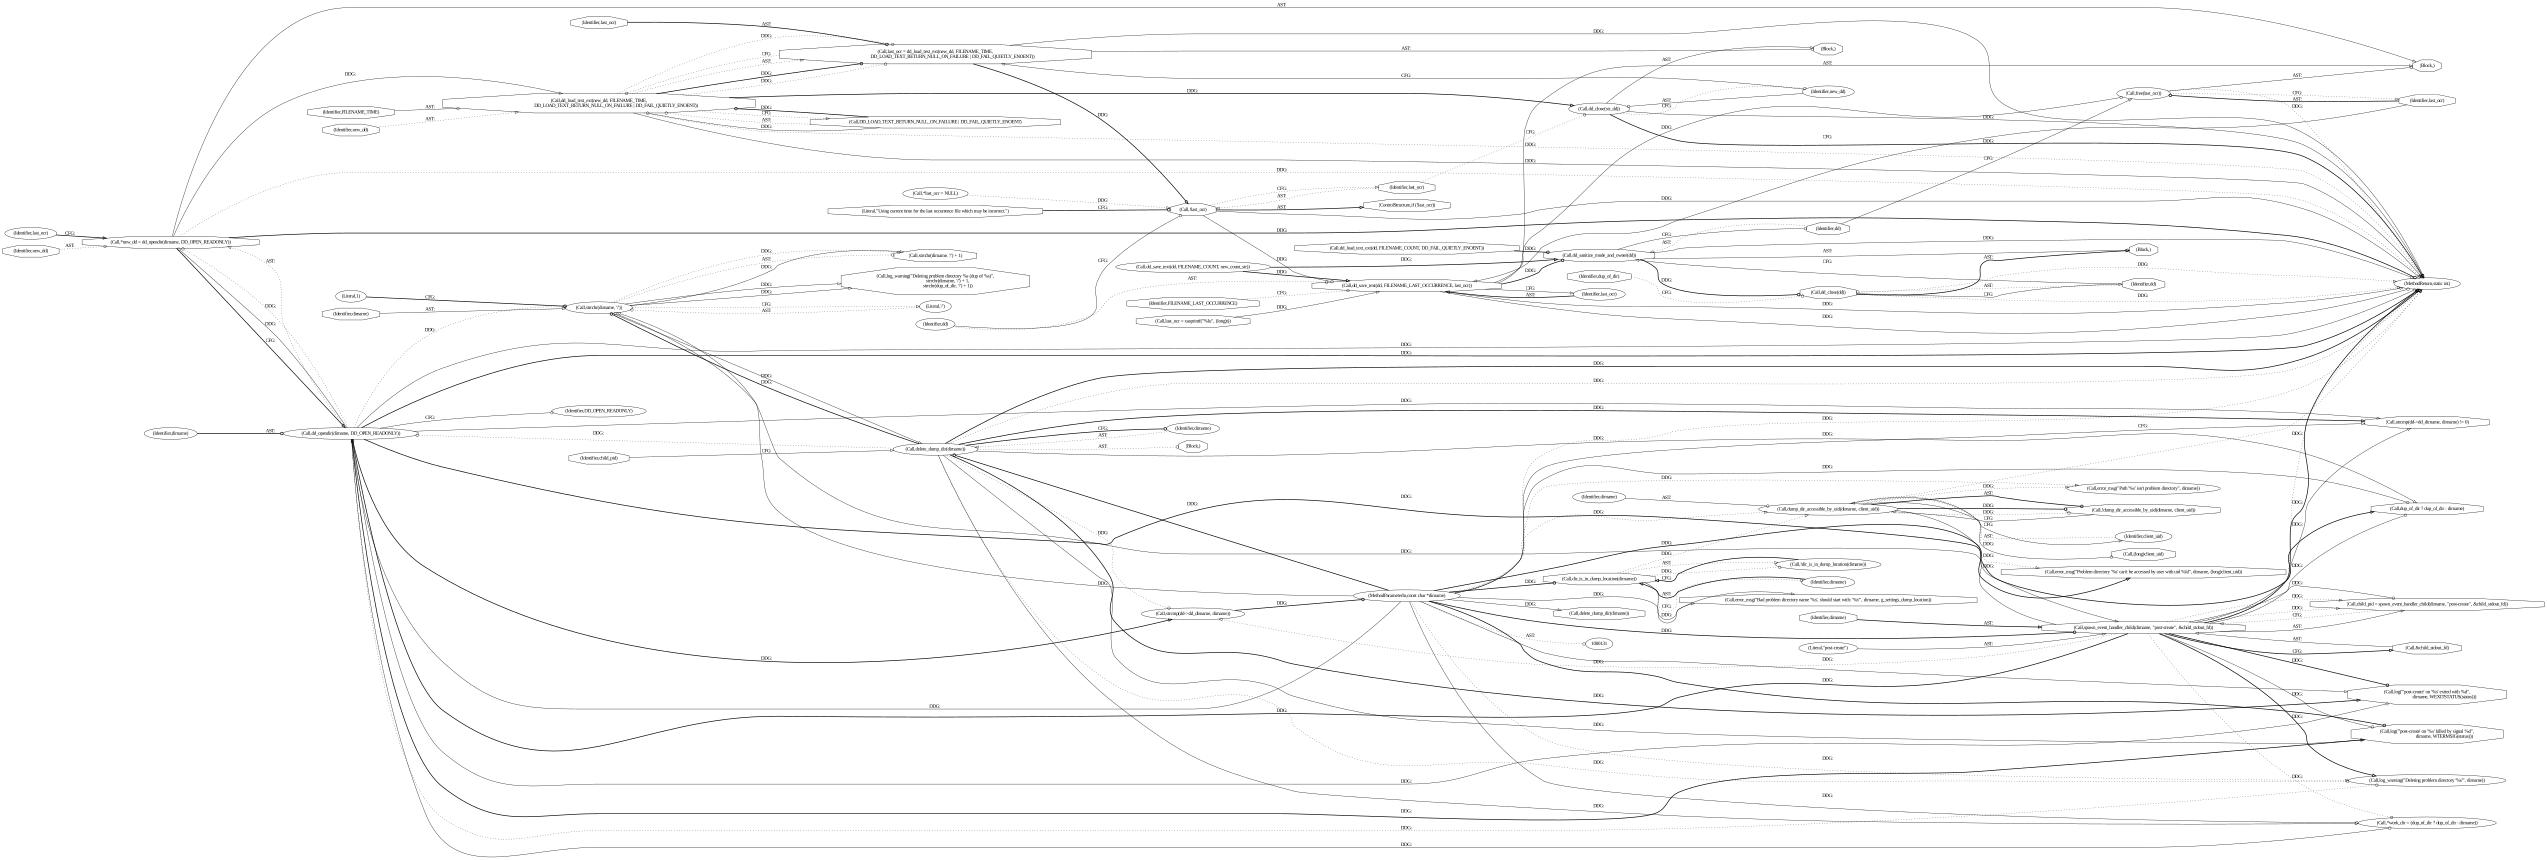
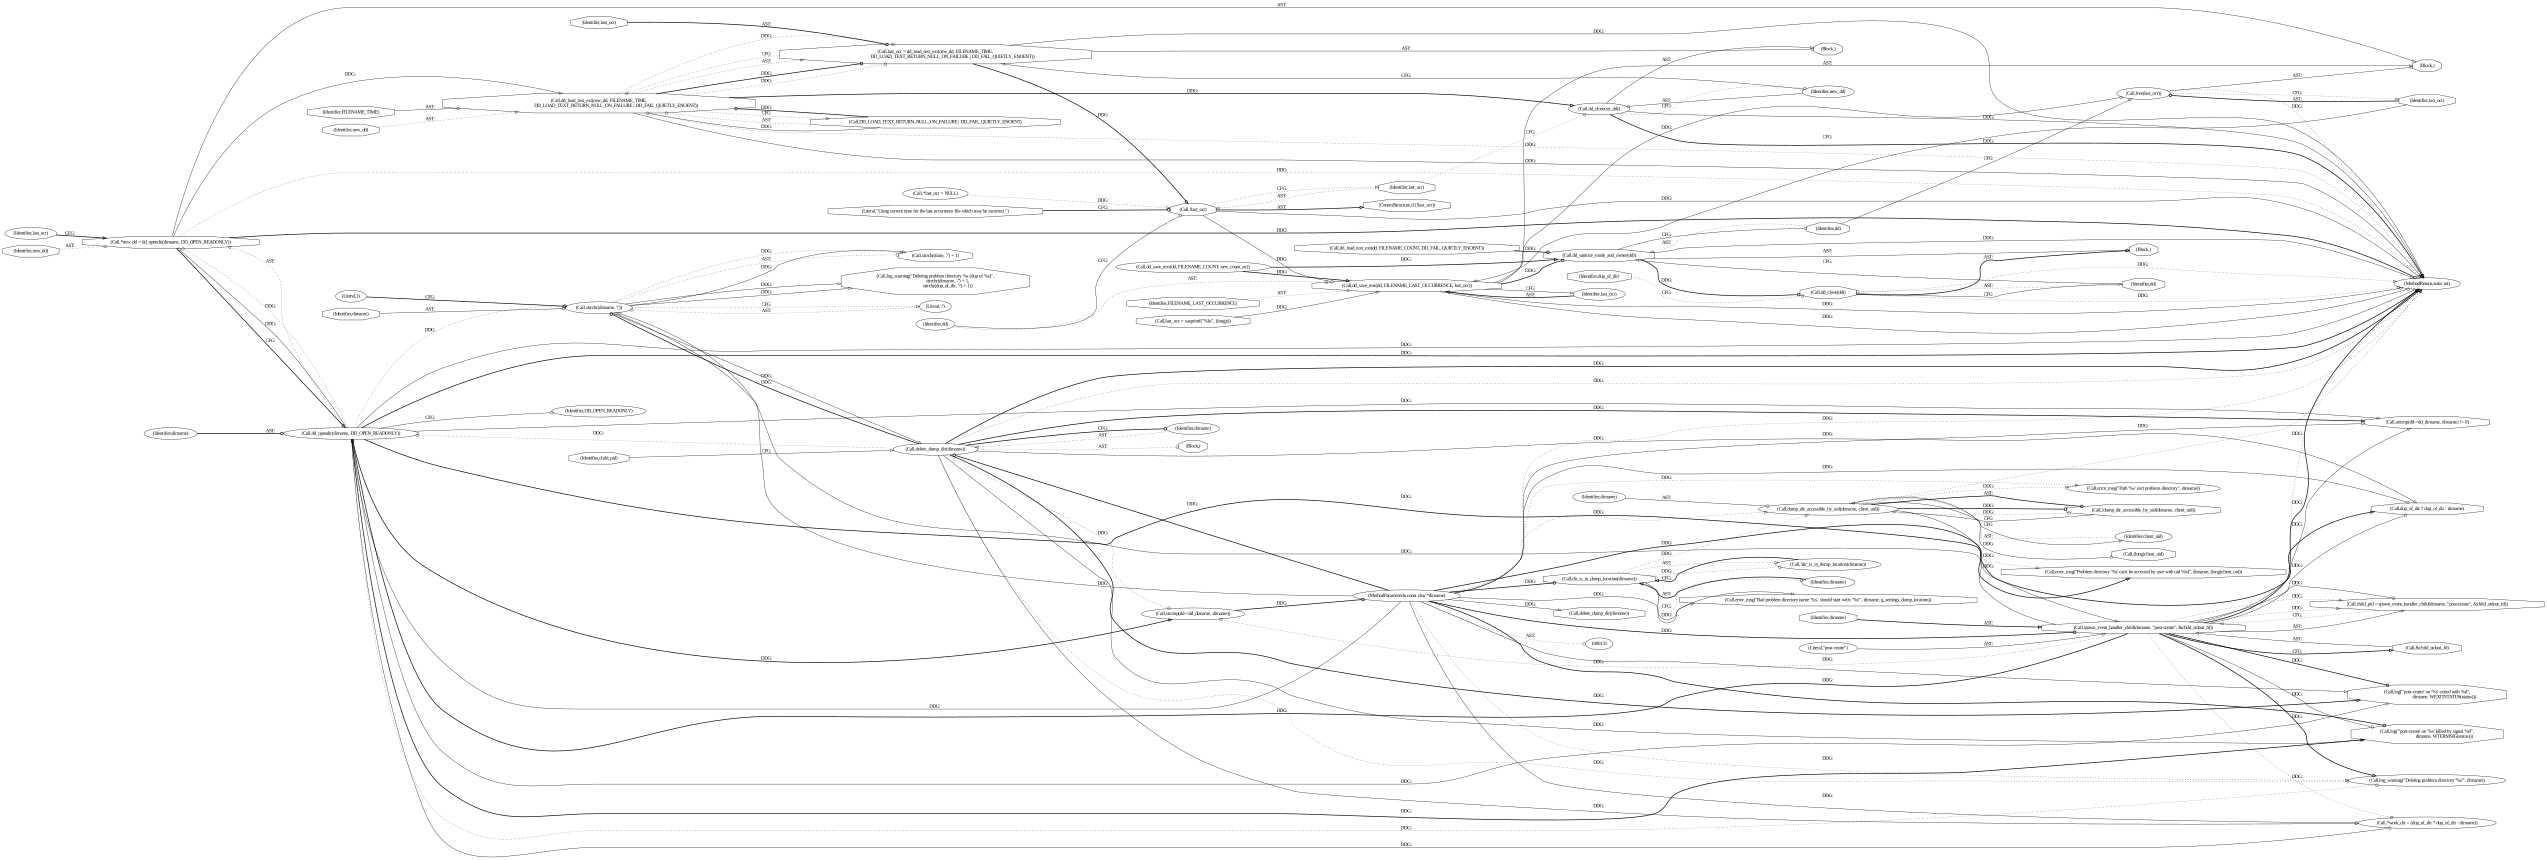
node "(Call,strrchr(dirname, '/') + 1)": label "(Call,strrchr(dirname, '/') + 1)" -> "(Call,strrchr(time, '/') + 1)"
edge "(Identifier,FILENAME_LAST_OCCURRENCE)" -> "(Call,dd_save_text(dd, FILENAME_LAST_OCCURRENCE, last_ocr))": label "CFG: " -> "AST: "
edge "(Call,dump_dir_accessible_by_uid(dirname, client_uid))" -> "(MethodReturn,static int)": label "CFG: " -> "DDG: "
